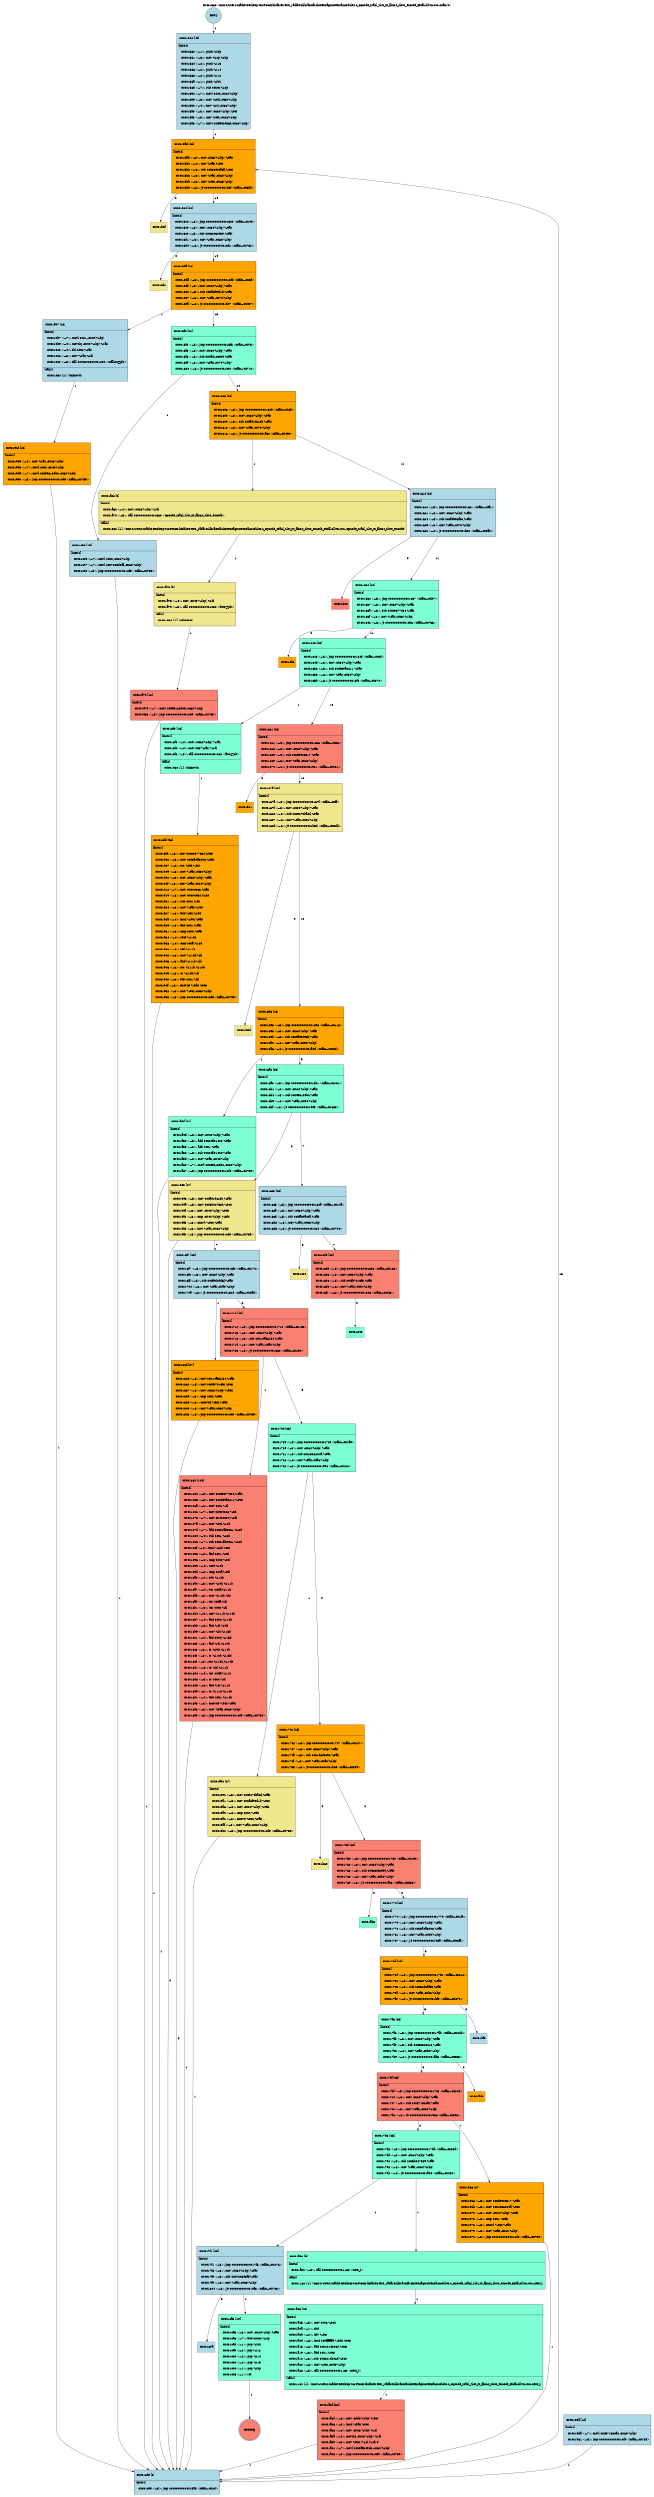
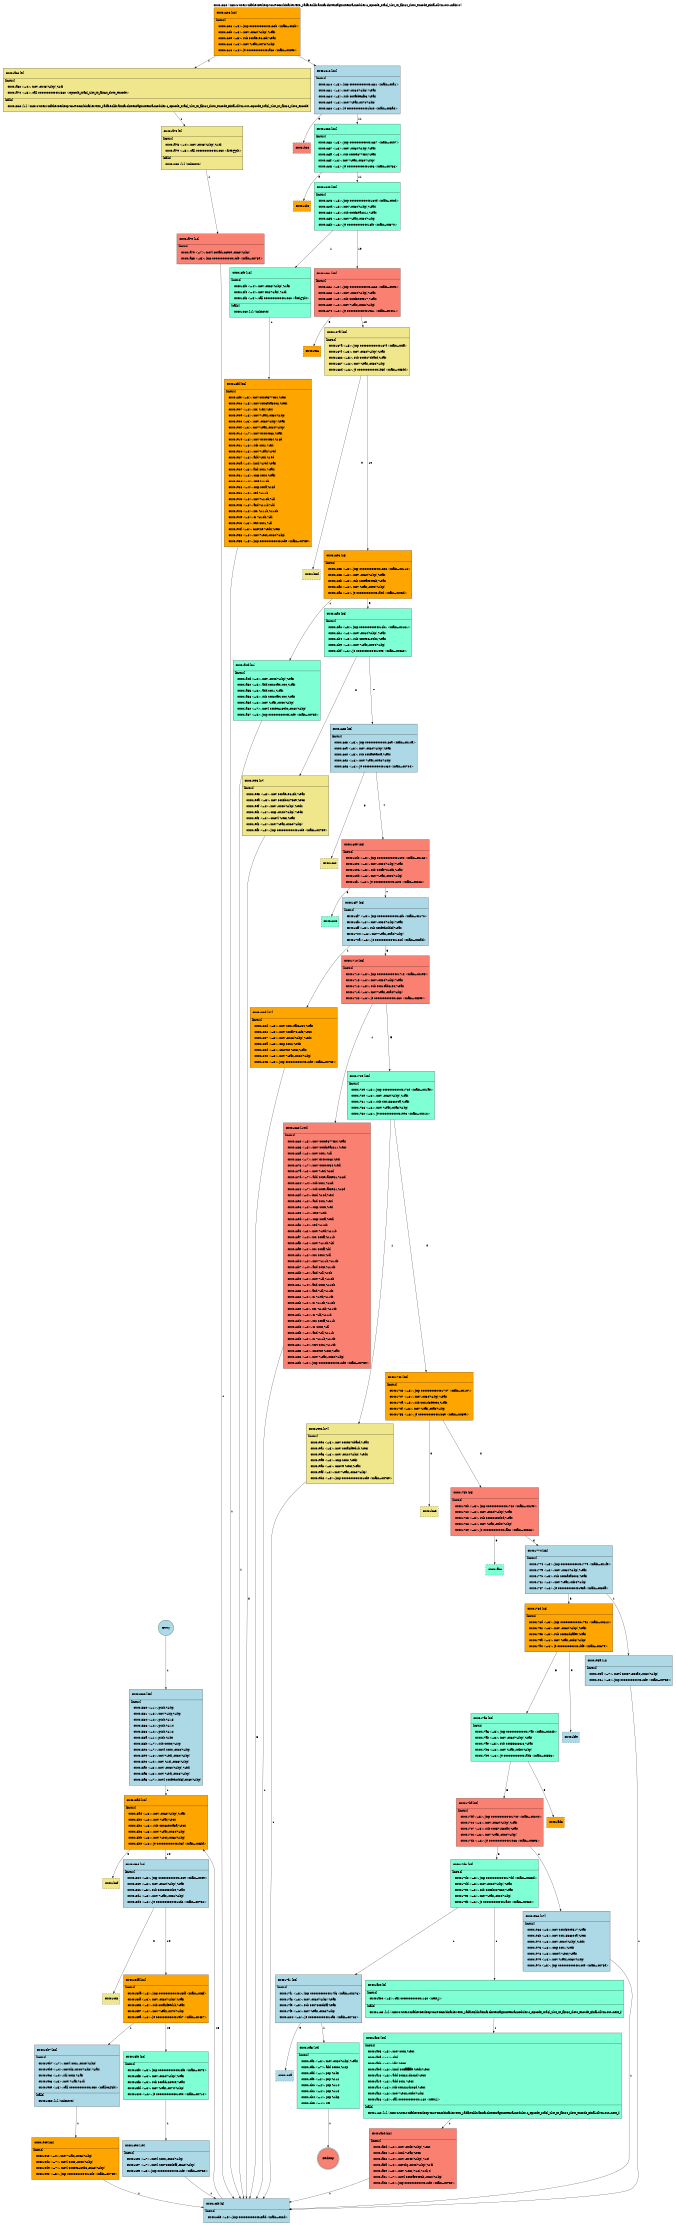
edge "0x4015f0 [22]" -> "0x401606 [22]": removed, label "12"
edge "0x401606 [22]" -> "0x40161c [22]": label " 11" -> " 0"
edge "0x4019e5 [27]" -> "0x4016f7 [25]": now "0x4016de [25]" -> "0x4016f7 [25]"
edge "0x401774 [25]" -> "0x40195a [12]": added, label "1"
node "0x401966 [27]": fillcolor orange -> lightblue
